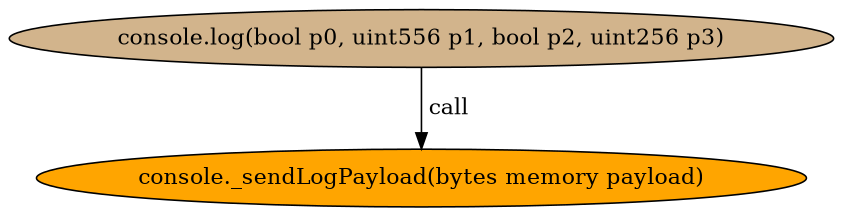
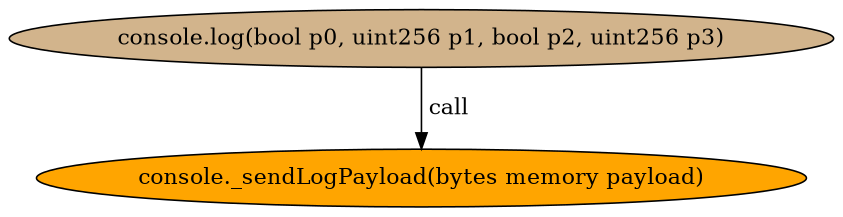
node "console.log(bool p0, uint556 p1, bool p2, uint256 p3)": label "console.log(bool p0, uint556 p1, bool p2, uint256 p3)" -> "console.log(bool p0, uint256 p1, bool p2, uint256 p3)"
